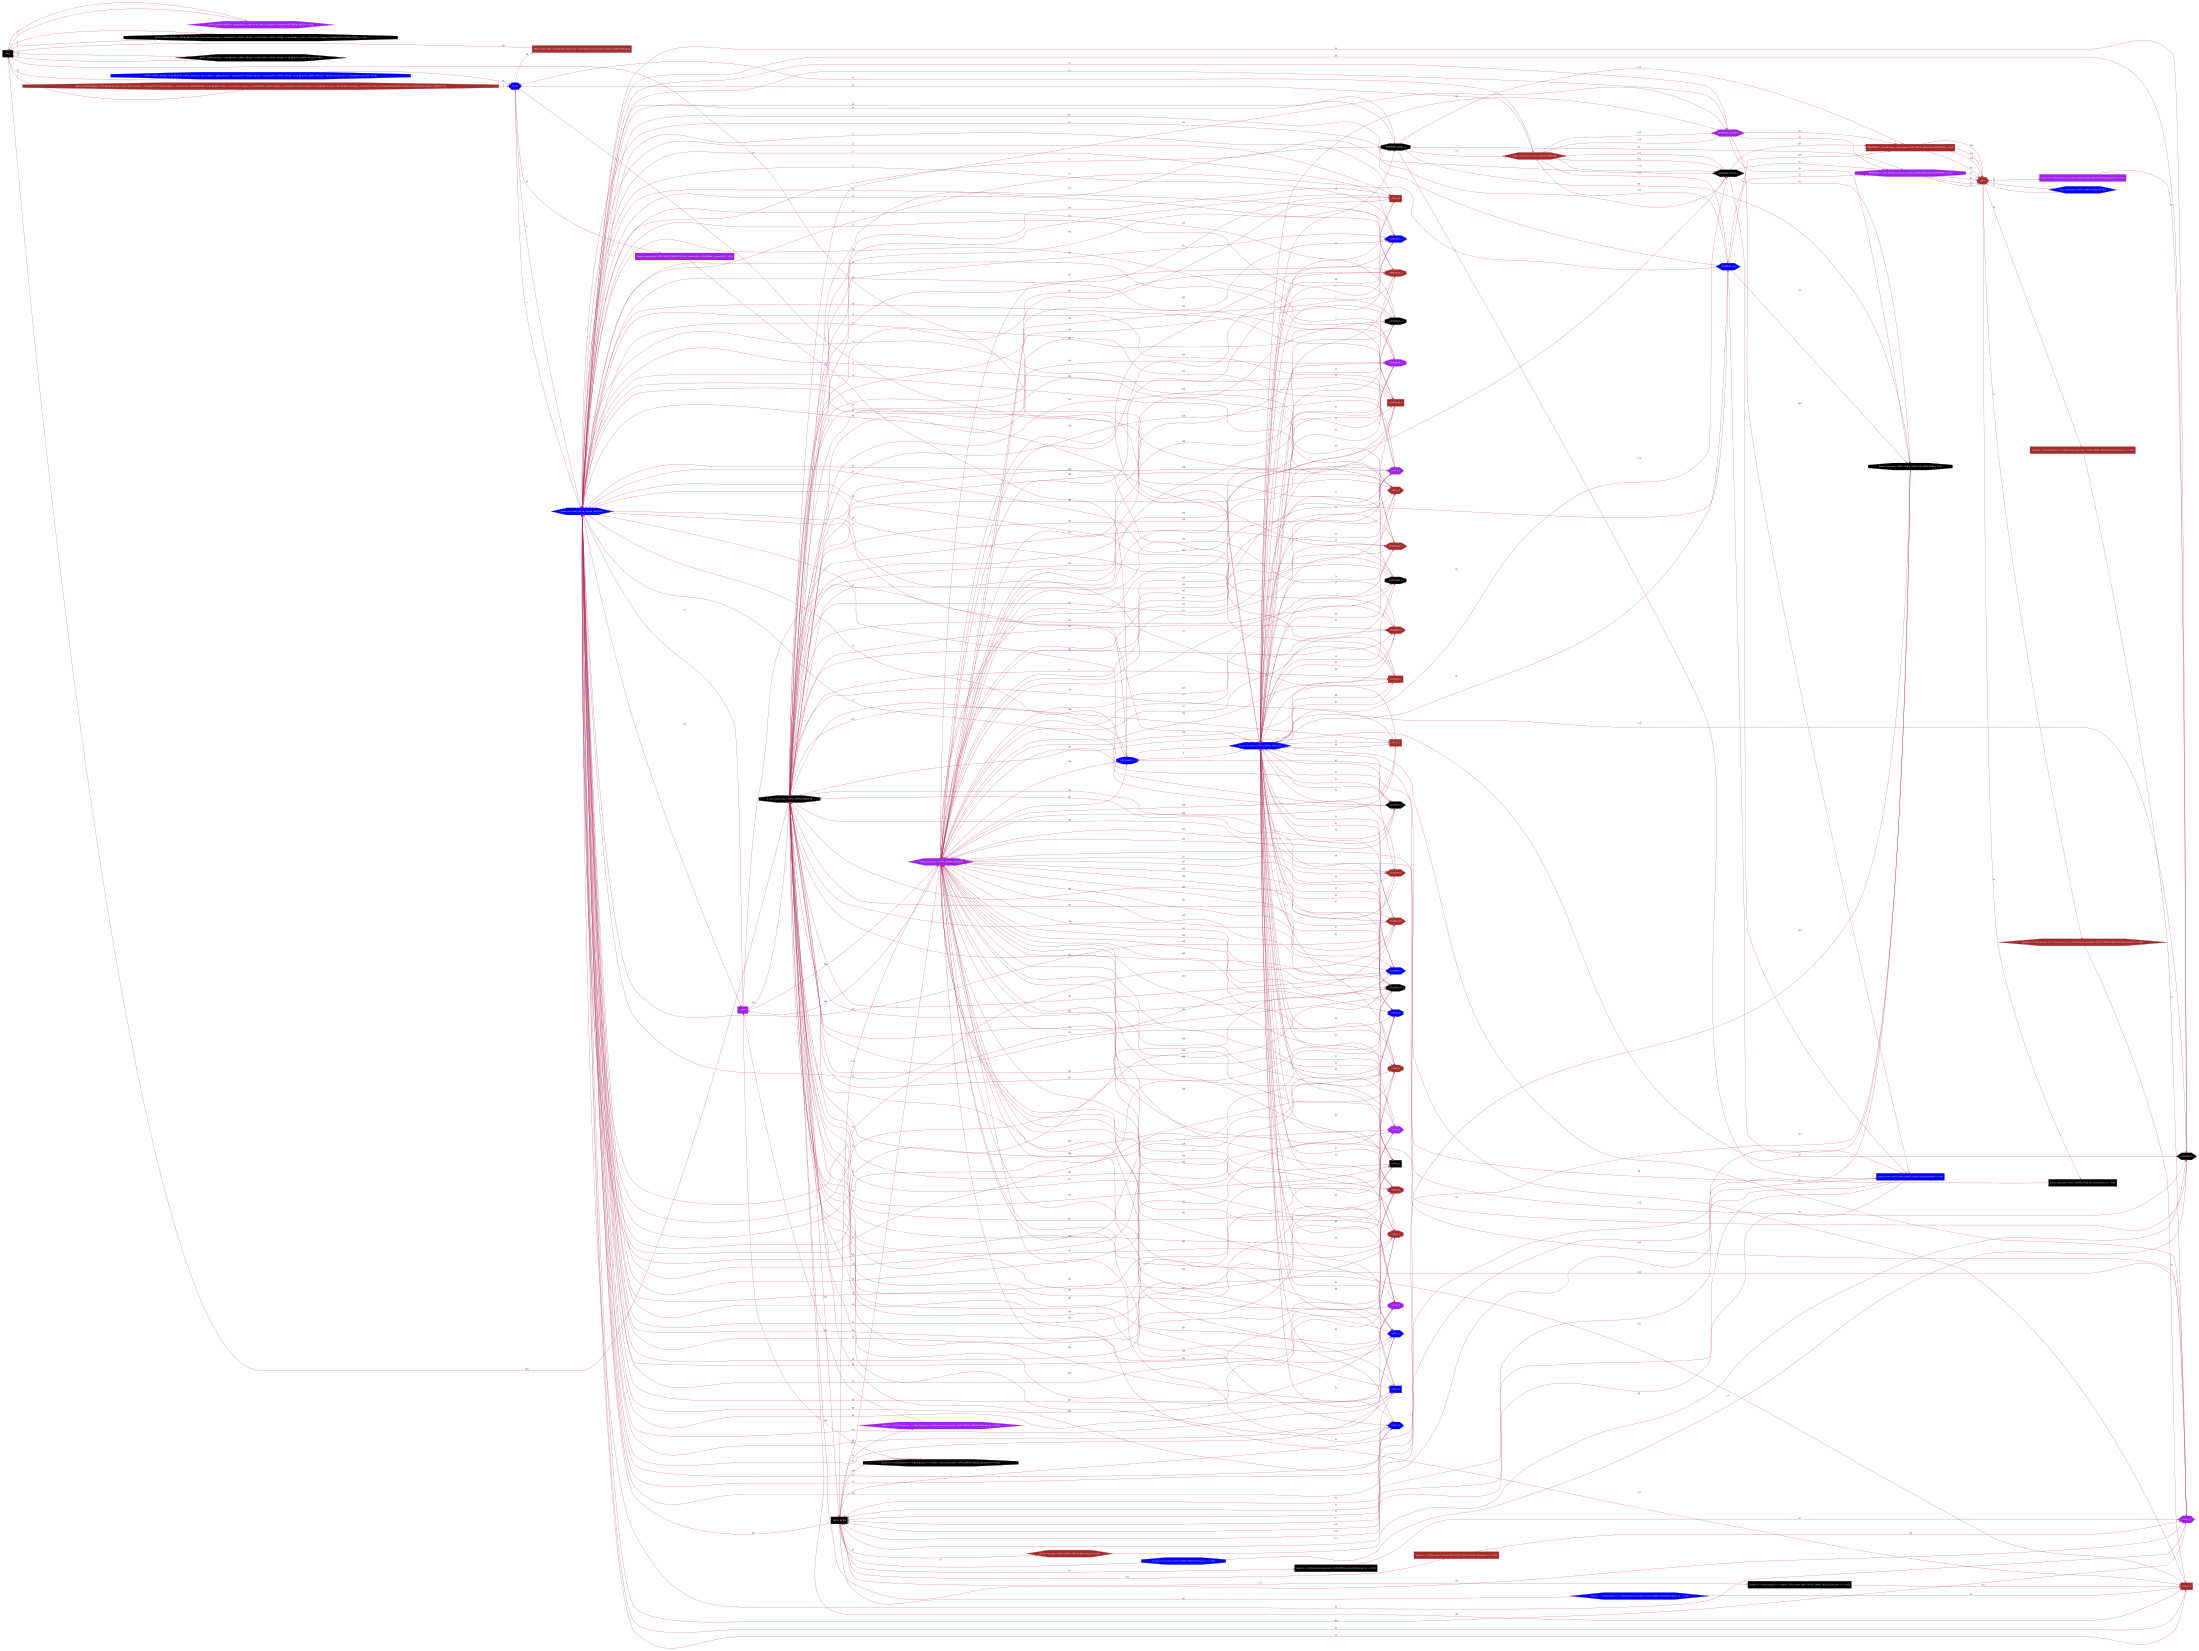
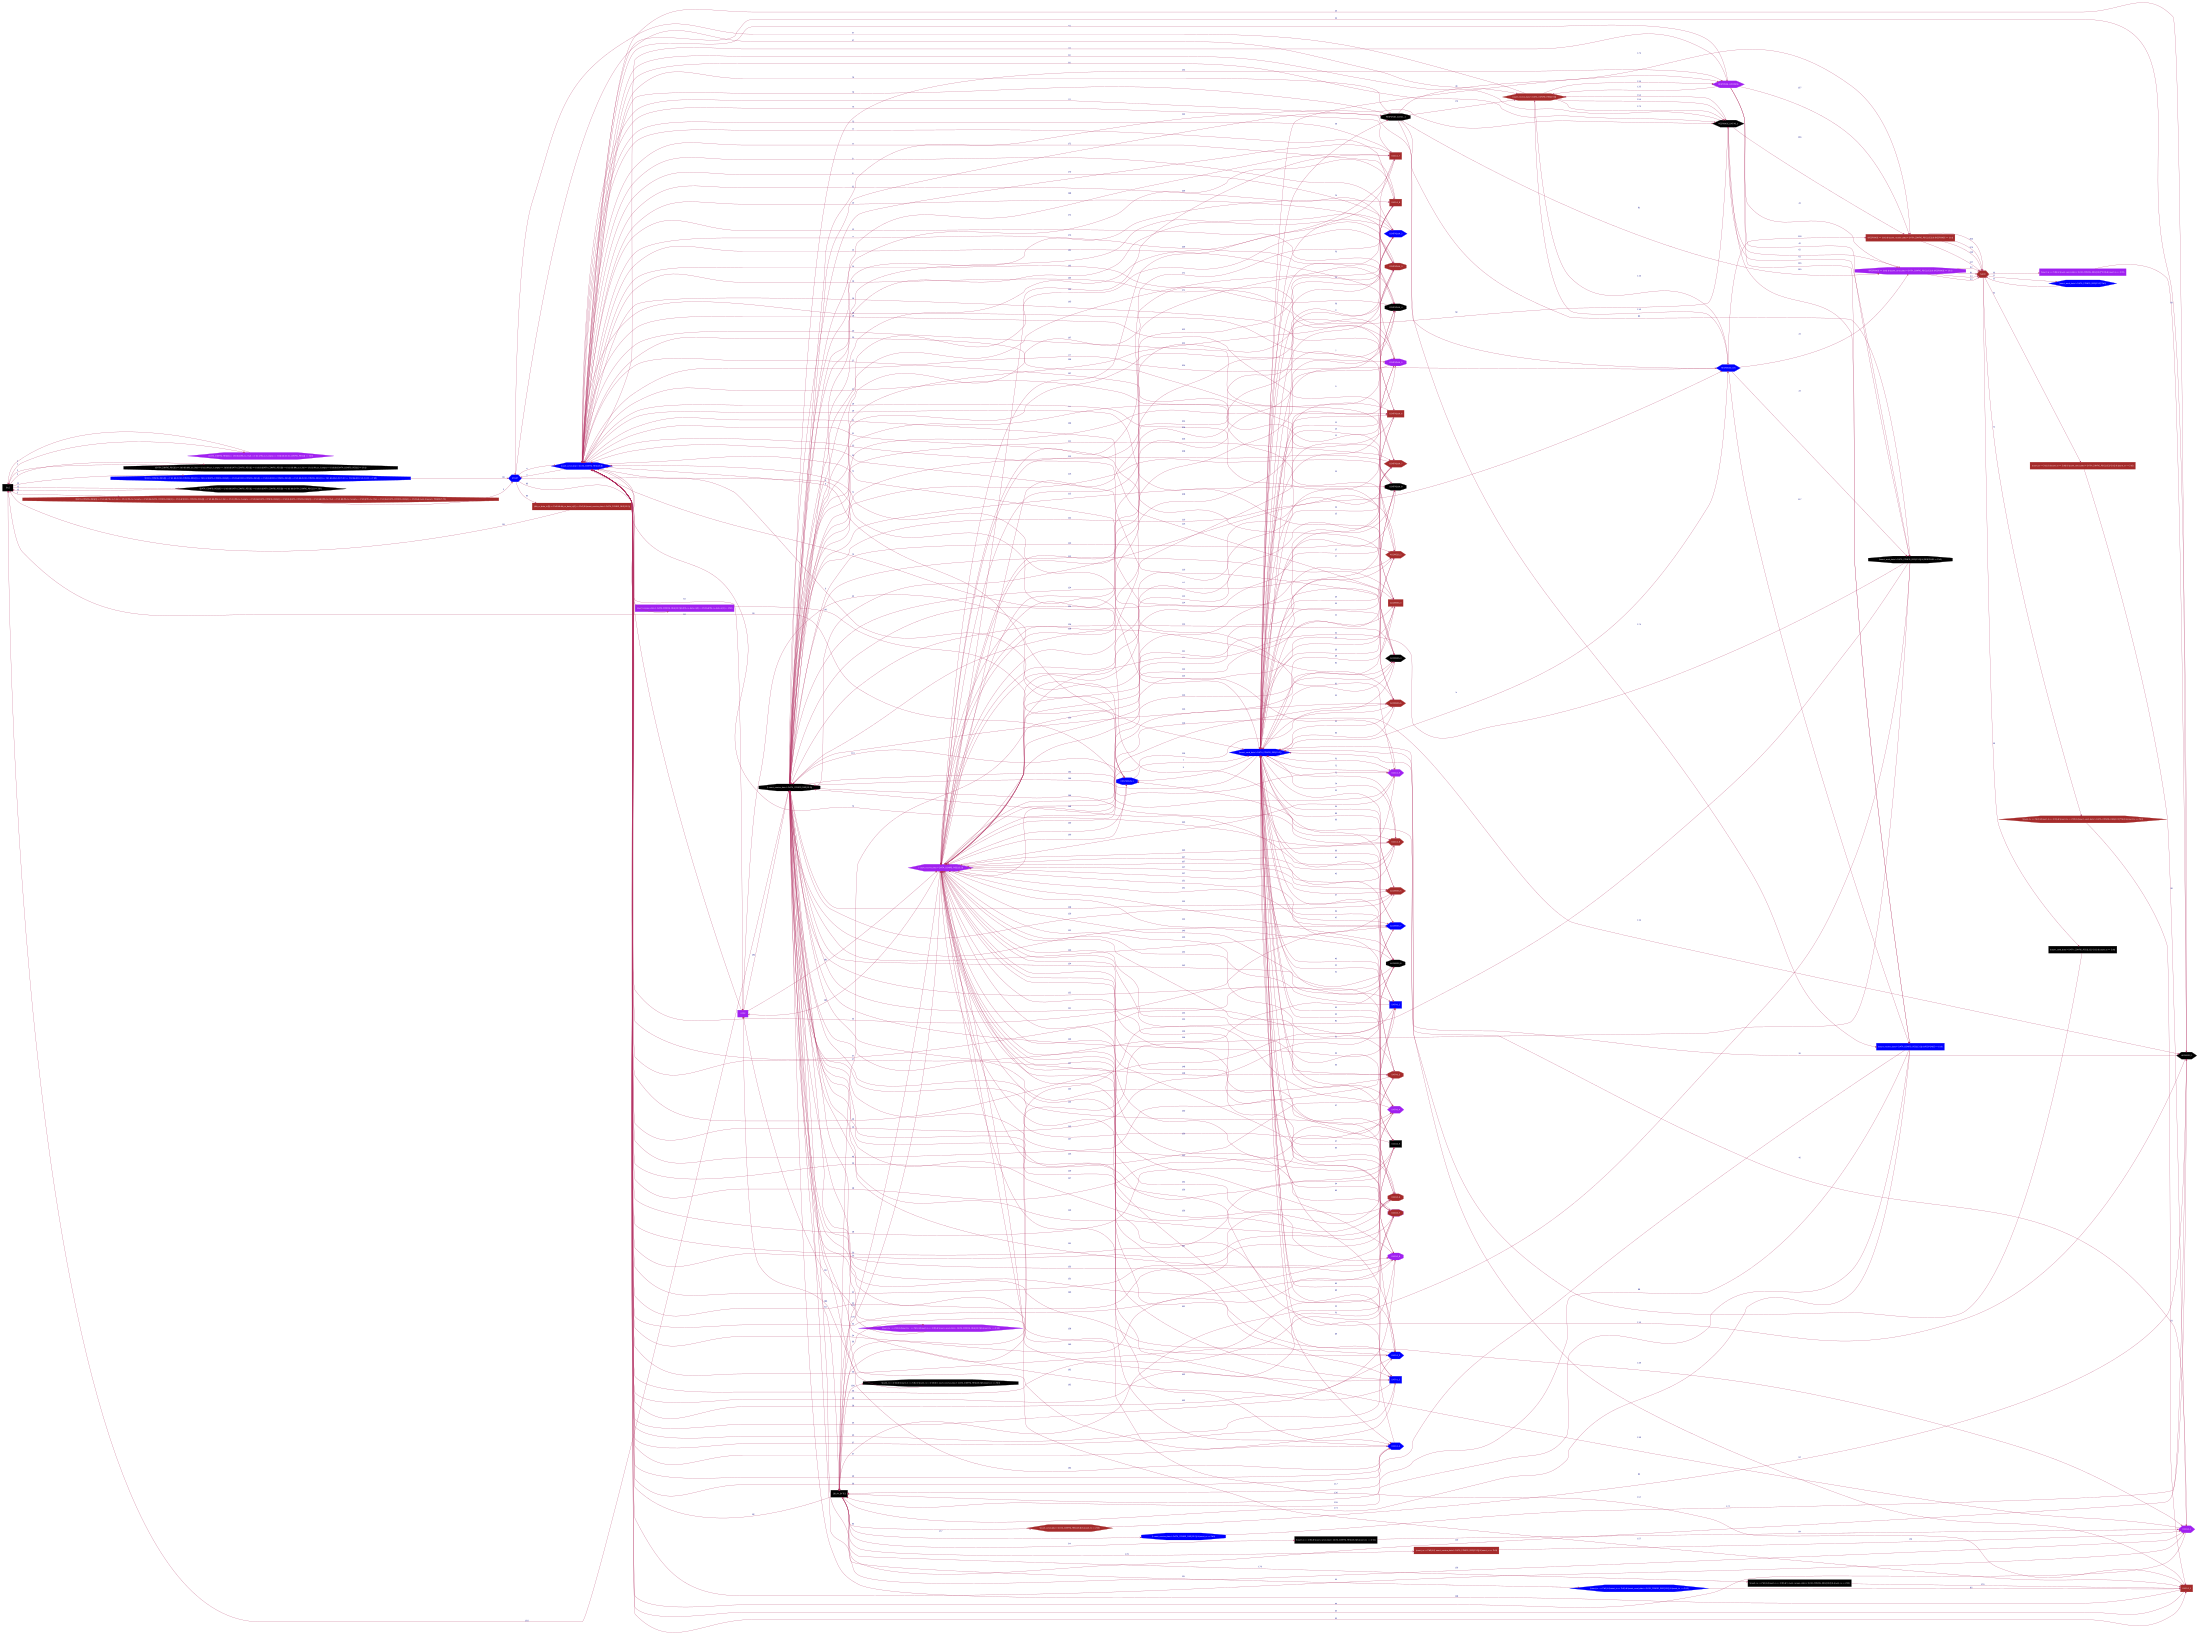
edge "(count_send_data != DATA_CONFIG_REG[13:2])" -> "DATA1_7": added, label "75"
edge "DATA0_4" -> "!(count_send_data != DATA_CONFIG_REG[13:2])": added, label "51"
node "DATA0_2": shape octagon -> box
